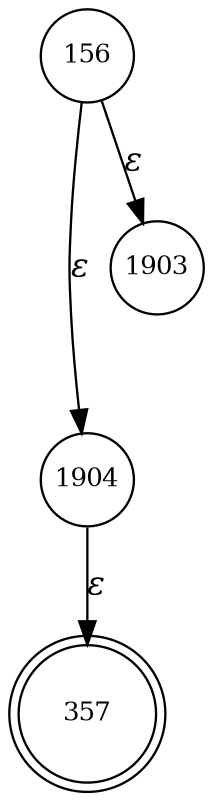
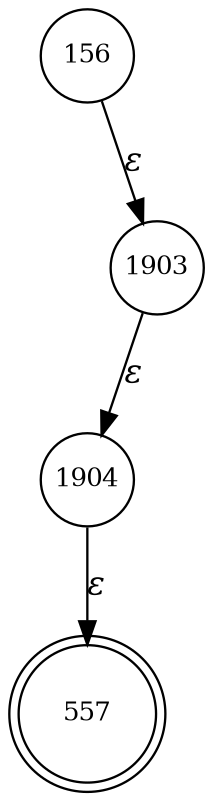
edge "156" -> "1904": now "1903" -> "1904"
node "357": label "357" -> "557"
